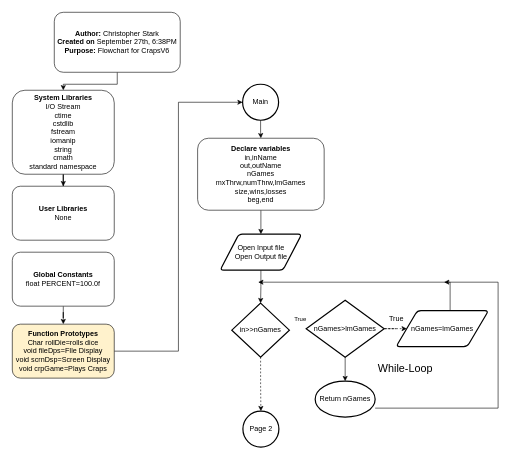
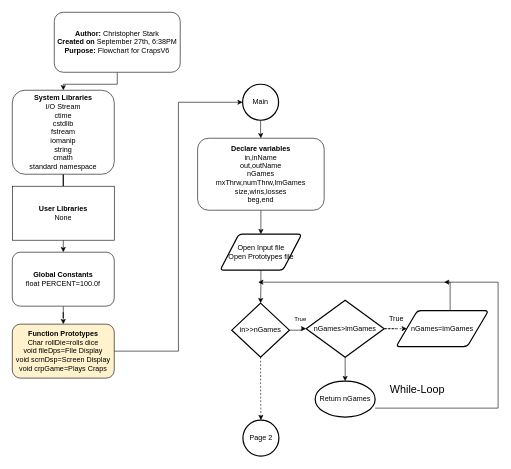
edge "System Libraries I/O Stream ctime cstdlib fstream iomanip string cmath standard namespace" -> "User Libraries None": arrowhead classic -> none
node "User Libraries None": shape rounded rectangle -> rectangle
edge "User Libraries None" -> "Global Constants float PERCENT=100.0f": added
node "Open Input file Open Output file": label "Open Input file Open Output file" -> "Open Input file Open Prototypes file"
edge "in>>nGames" -> "nGames>lmGames": added
node "While-Loop": moved (405, 369) -> (417, 390)
node "Page 2": moved (261, 429) -> (261, 438)
